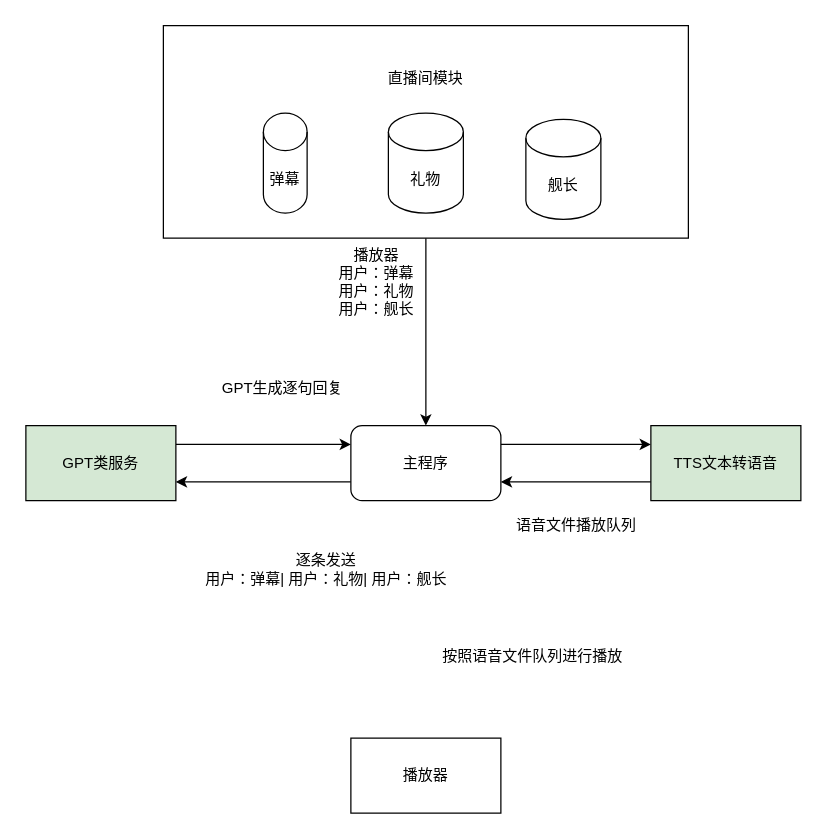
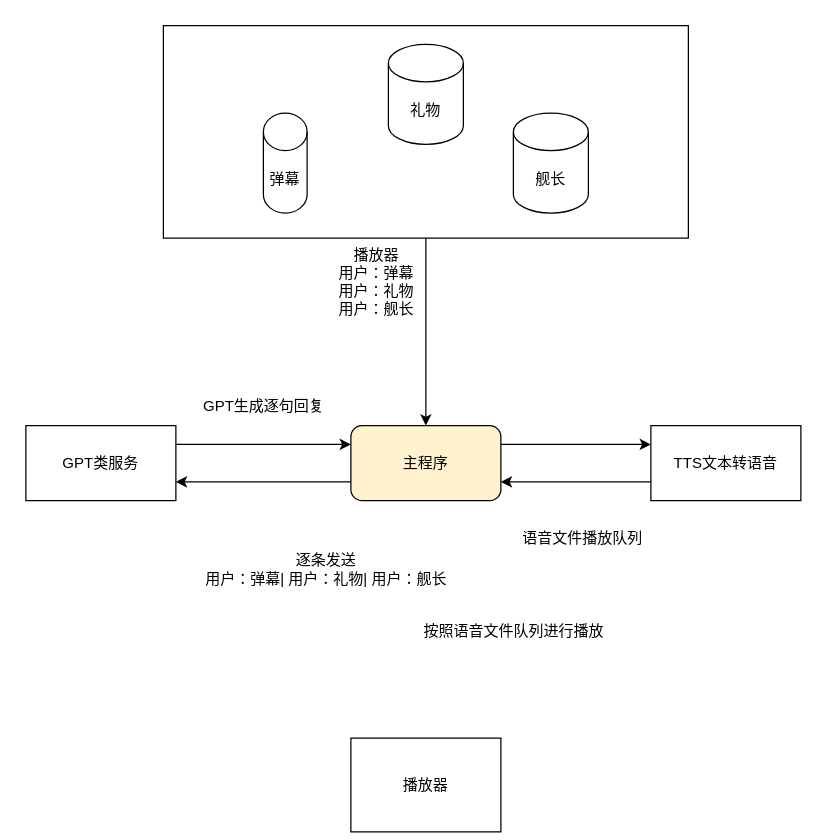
node "礼物": moved (426, 163) -> (426, 94)
node "舰长": moved (563, 169) -> (551, 163)
node "GPT生成逐句回复": moved (282, 388) -> (263, 407)
node "GPT类服务": fillcolor #d5e8d4 -> #ffffff
node "主程序": fillcolor #ffffff -> #fff2cc
node "TTS文本转语音": fillcolor #d5e8d4 -> #ffffff
node "语音文件播放队列": moved (576, 526) -> (582, 538)
node "按照语音文件队列进行播放": moved (532, 657) -> (513, 632)
node "播放器": size 150x75 -> 150x94
